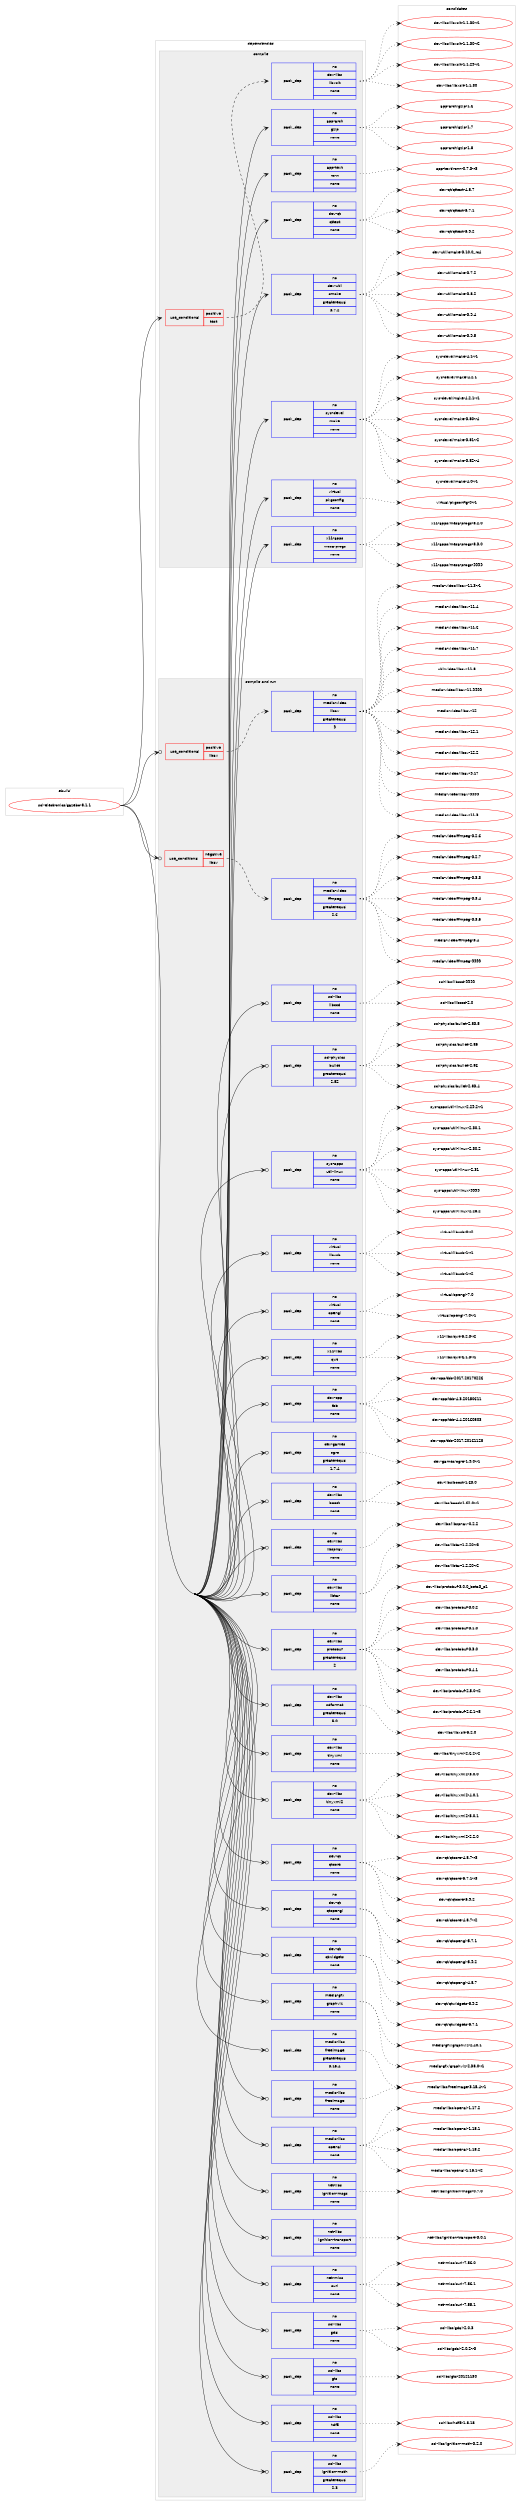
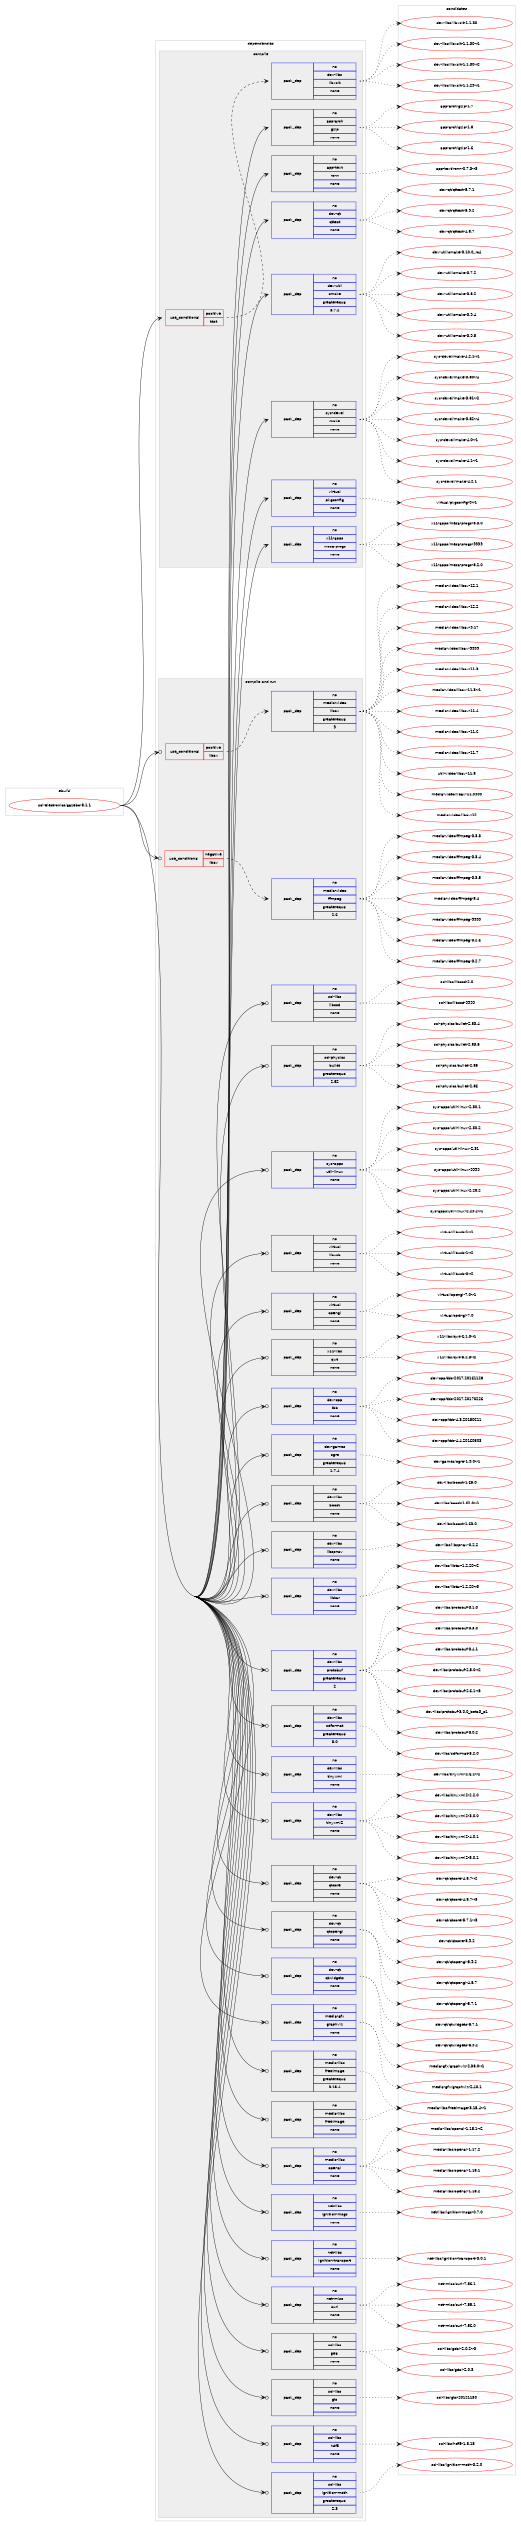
node "dev-libs/boost-1.65.0": added
node "dev-libs/libxslt-5.2.0": label "dev-libs/libxslt-5.2.0" -> "dev-libs/sdformat-5.2.0"
